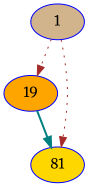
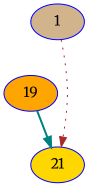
edge "1" -> "19": removed
node "81": label "81" -> "21"
